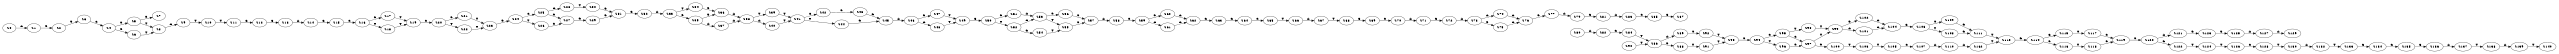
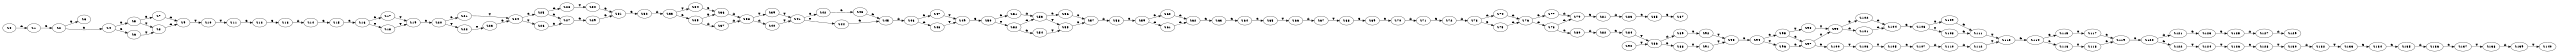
edge "S7" -> "S9": added, label "A"
edge "S21" -> "S23": now "S21" -> "S24"
edge "S3" -> "S4": now "S2" -> "S4"
node "S78": added
edge "S135" -> "S136": label "G" -> "A"
edge "S136" -> "S137": label "A" -> "C"
node "S162": label "S162" -> "S112"
